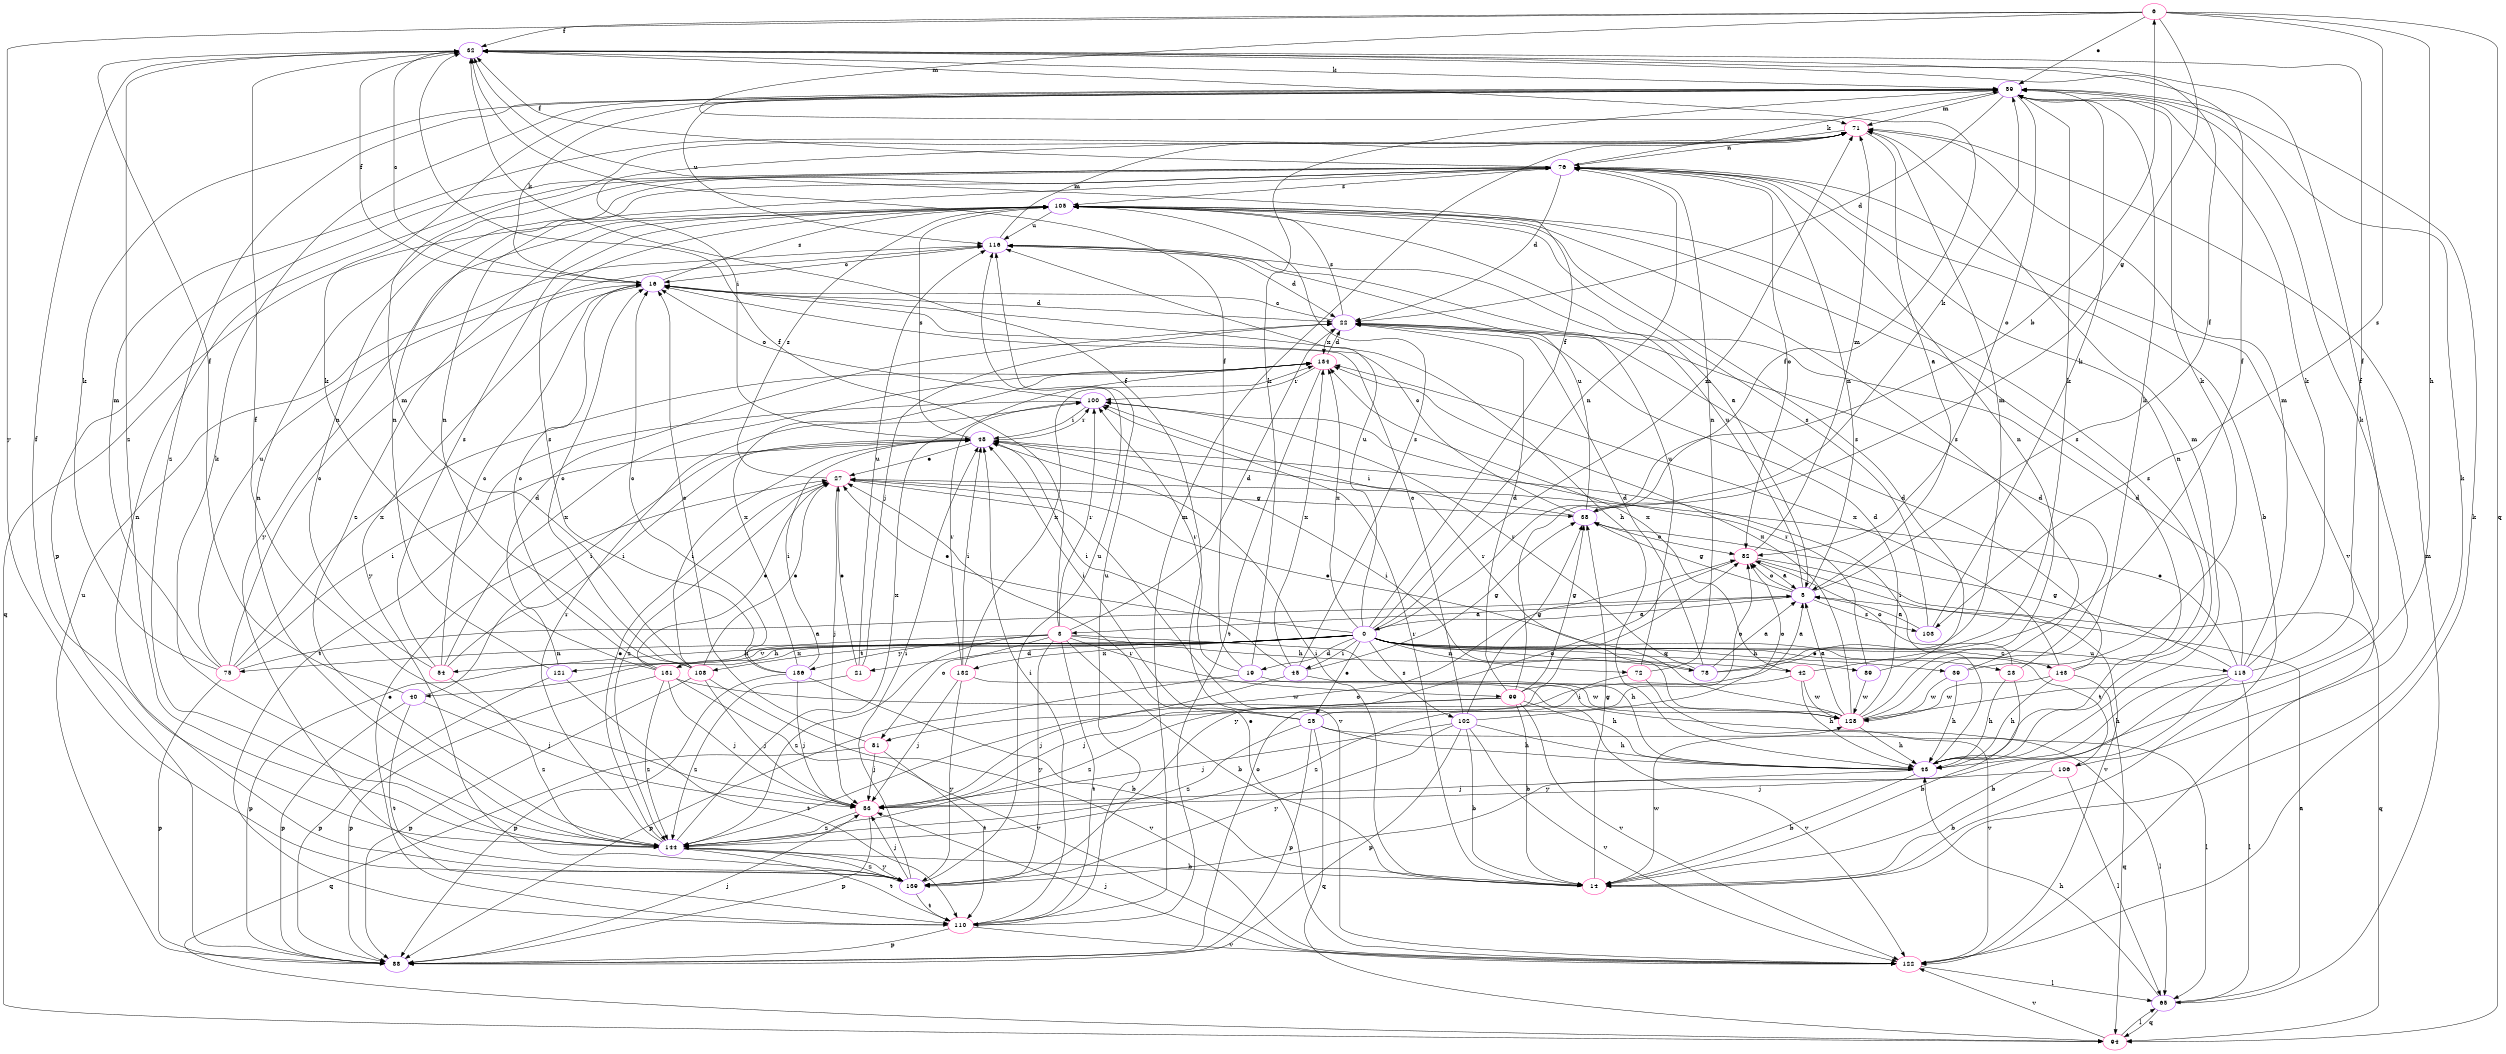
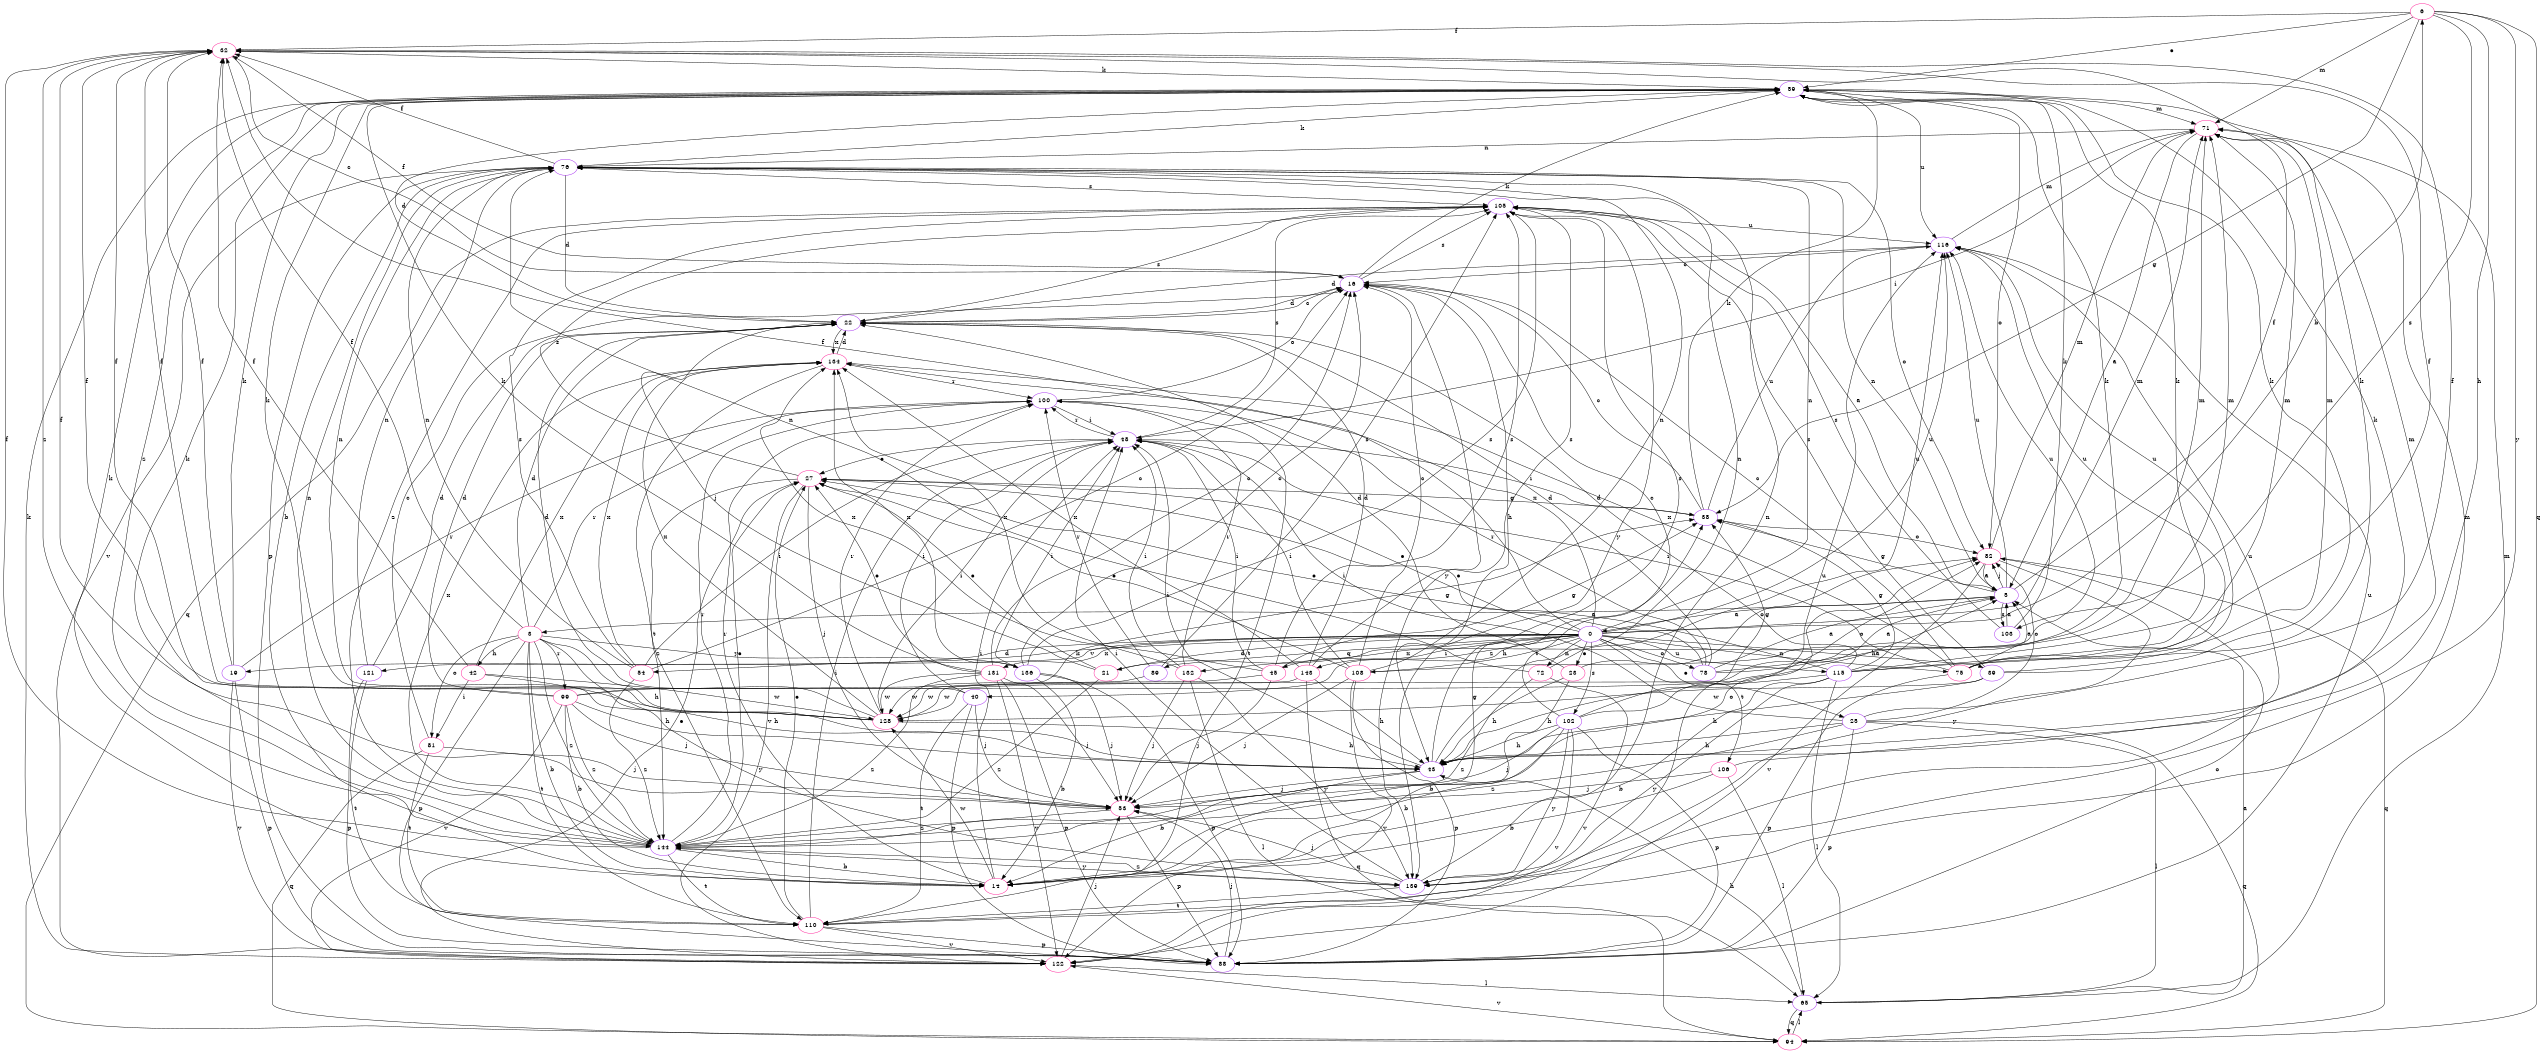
node "32": color purple -> deeppink
edge "39" -> "116": added, label "u"
edge "5" -> "82": label "o" -> "j"
node "45": color purple -> deeppink
